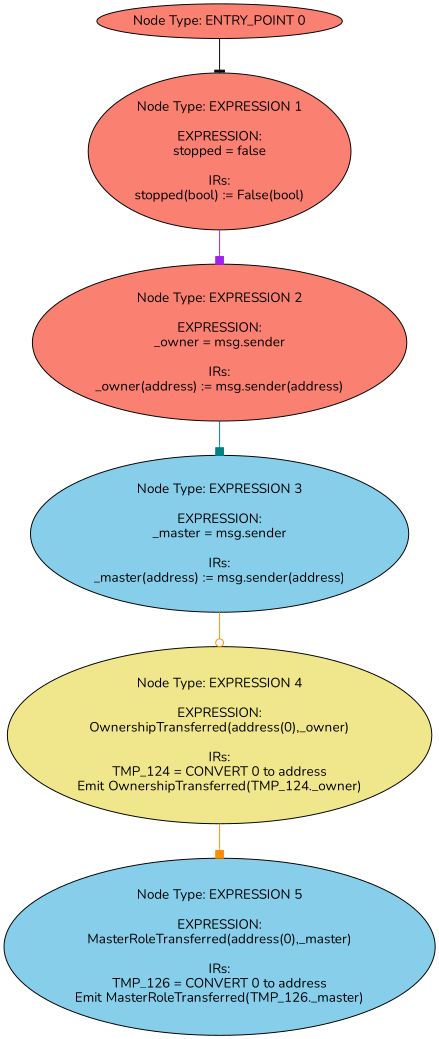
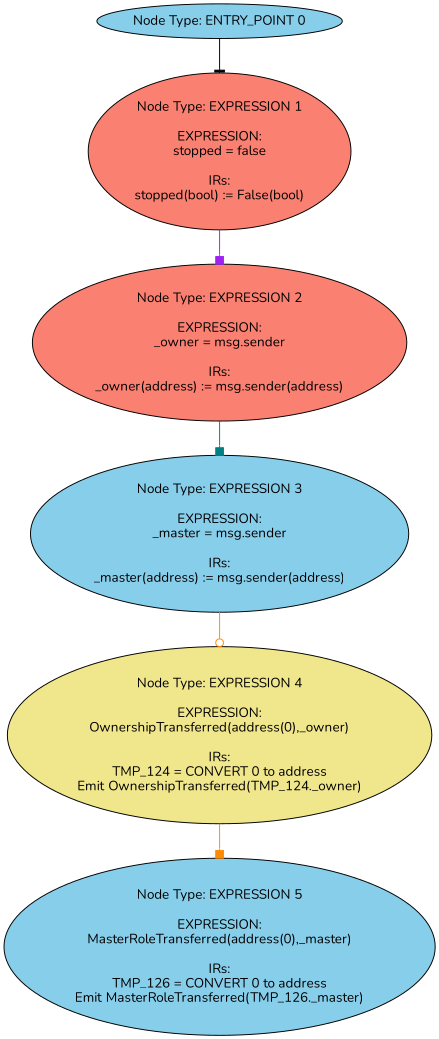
node "Node Type: ENTRY_POINT 0": fillcolor salmon -> skyblue
